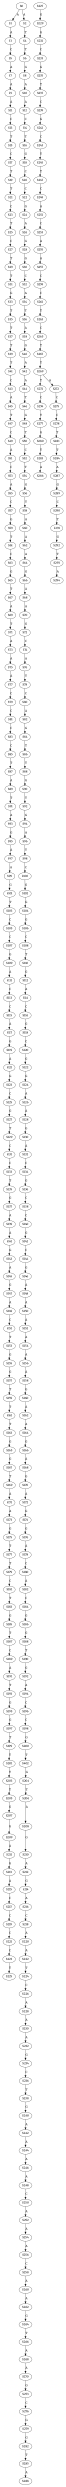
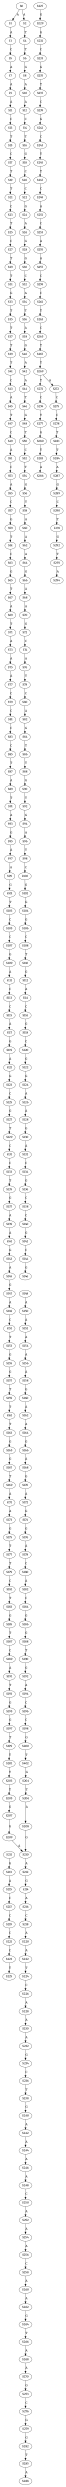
edge "S146" -> "S148": removed, label "A"
edge "S209" -> "S211": now "S209" -> "S210"
